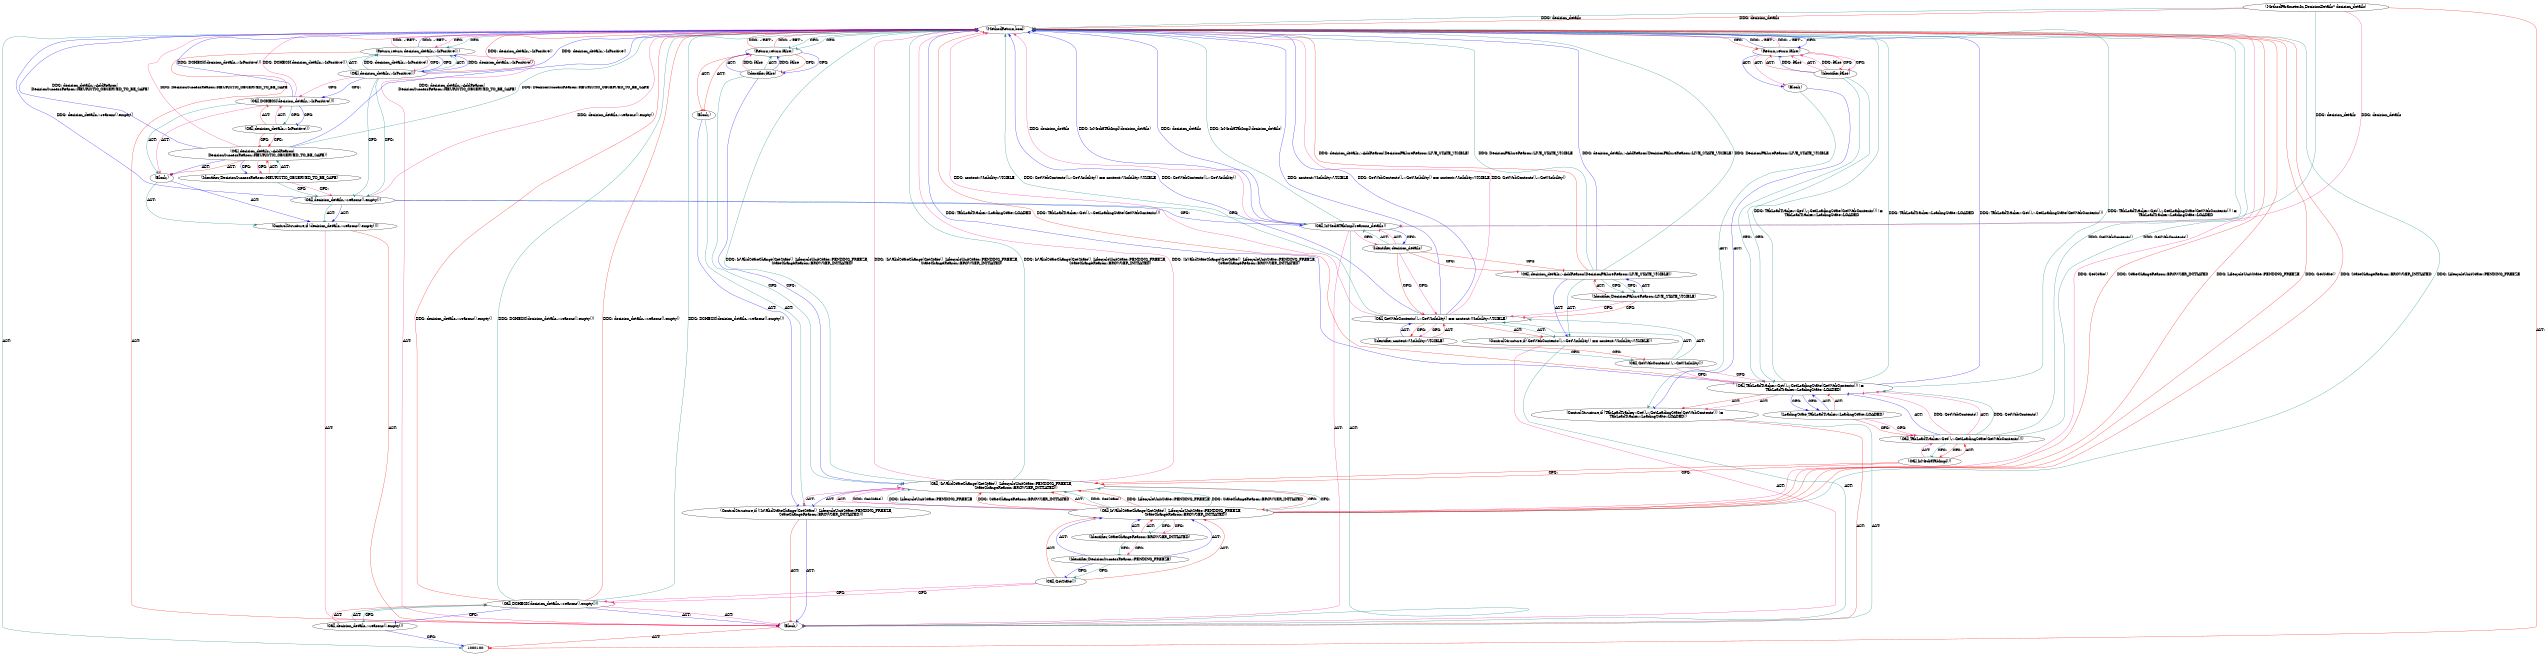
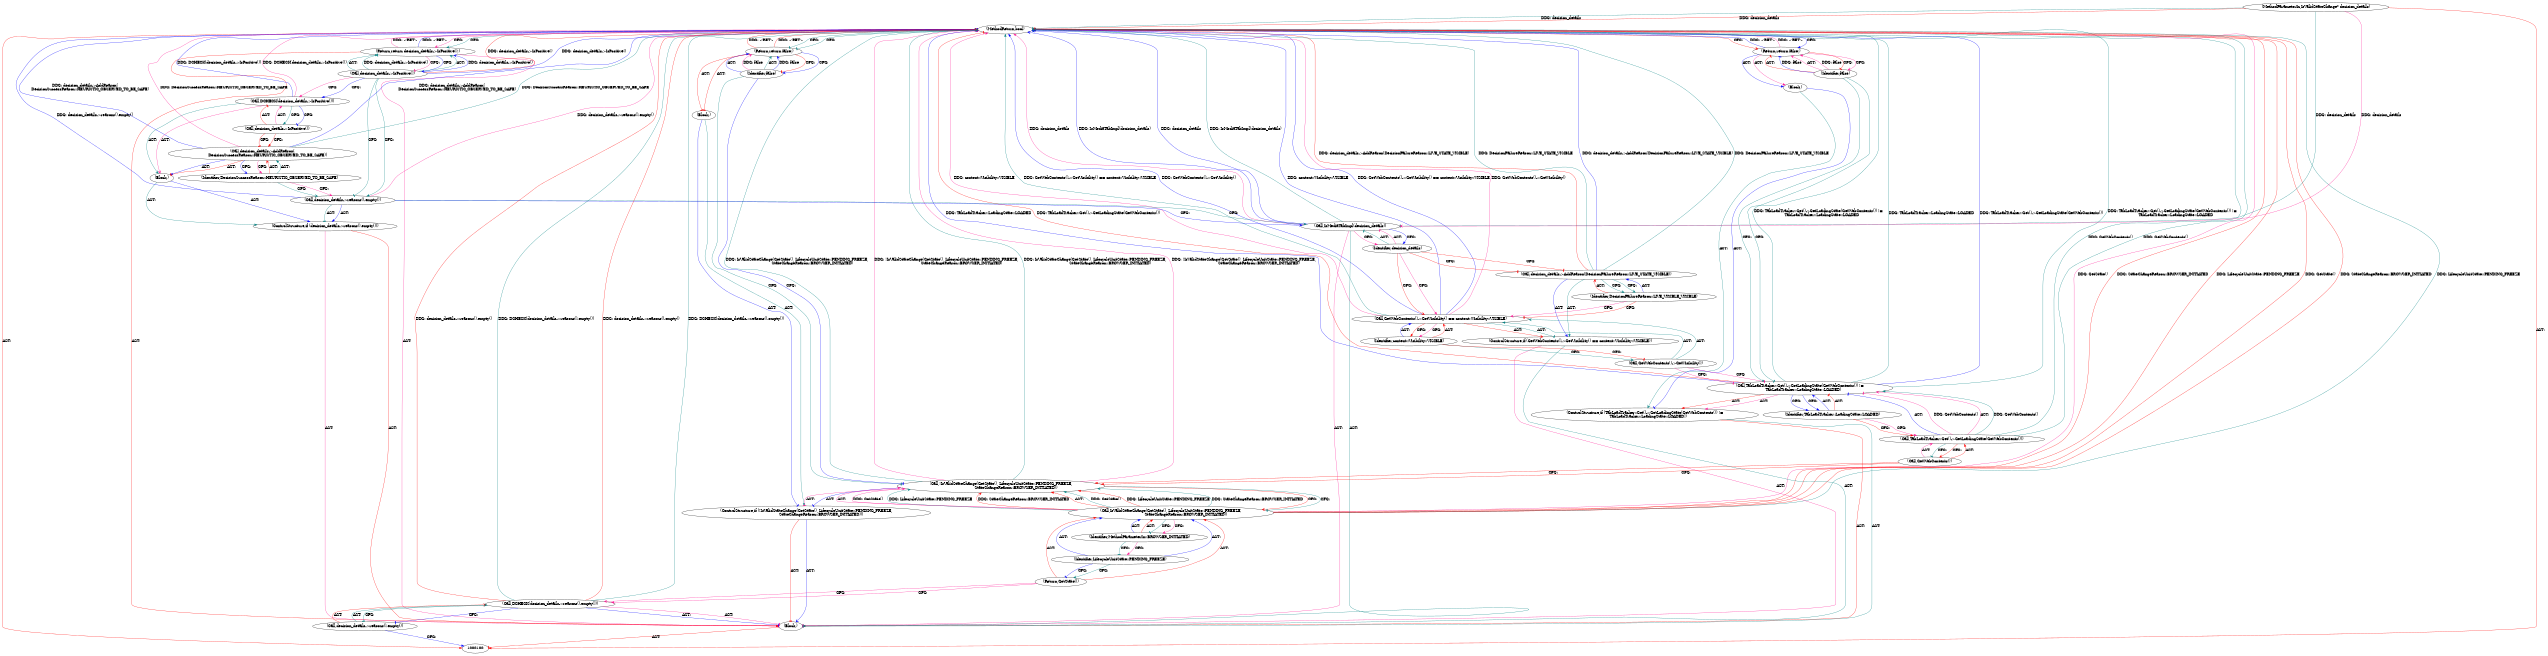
node "(MethodParameterIn,DecisionDetails* decision_details)": label "(MethodParameterIn,DecisionDetails* decision_details)" -> "(MethodParameterIn,IsValidStateChange* decision_details)"
edge "(MethodReturn,bool)" -> "1000100": color teal -> red
node "(Call,IsMediaTabImpl(reasons_details))": label "(Call,IsMediaTabImpl(reasons_details))" -> "(Call,IsMediaTabImpl(decision_details))"
node "(Identifier,DecisionFailureReason::LIVE_STATE_VISIBLE)": label "(Identifier,DecisionFailureReason::LIVE_STATE_VISIBLE)" -> "(Identifier,DecisionFailureReason::LIVE_VISIBLE_VISIBLE)"
node "(LoadingState,TabLoadTracker::LoadingState::LOADED)": label "(LoadingState,TabLoadTracker::LoadingState::LOADED)" -> "(Identifier,TabLoadTracker::LoadingState::LOADED)"
node "(Call,IsMediaTabImpl())": label "(Call,IsMediaTabImpl())" -> "(Call,GetWebContents())"
node "(Identifier,StateChangeReason::BROWSER_INITIATED)": label "(Identifier,StateChangeReason::BROWSER_INITIATED)" -> "(Identifier,MethodParameterIn::BROWSER_INITIATED)"
node "(Identifier,DecisionSuccessReason::PENDING_FREEZE)": label "(Identifier,DecisionSuccessReason::PENDING_FREEZE)" -> "(Identifier,LifecycleUnitState::PENDING_FREEZE)"
node "(Call,GetState())": label "(Call,GetState())" -> "(Return,GetState())"
